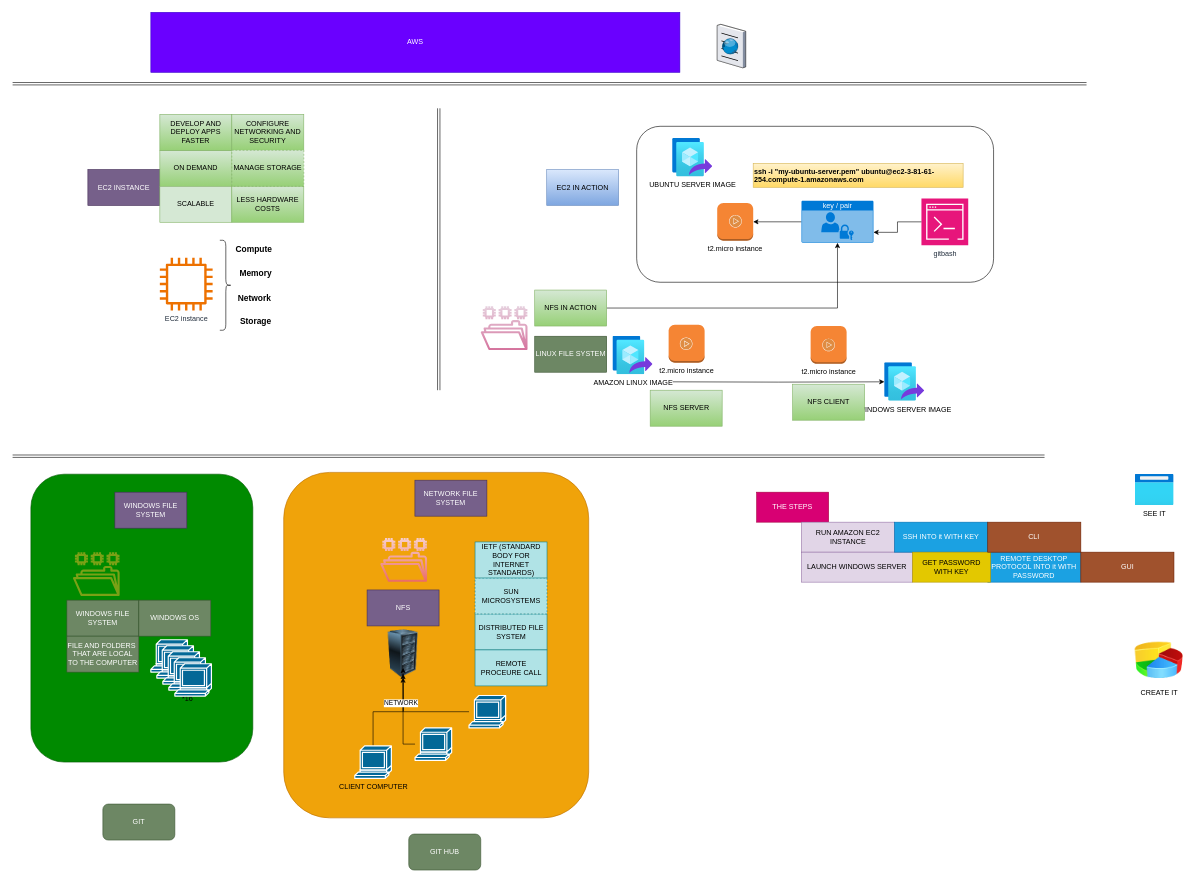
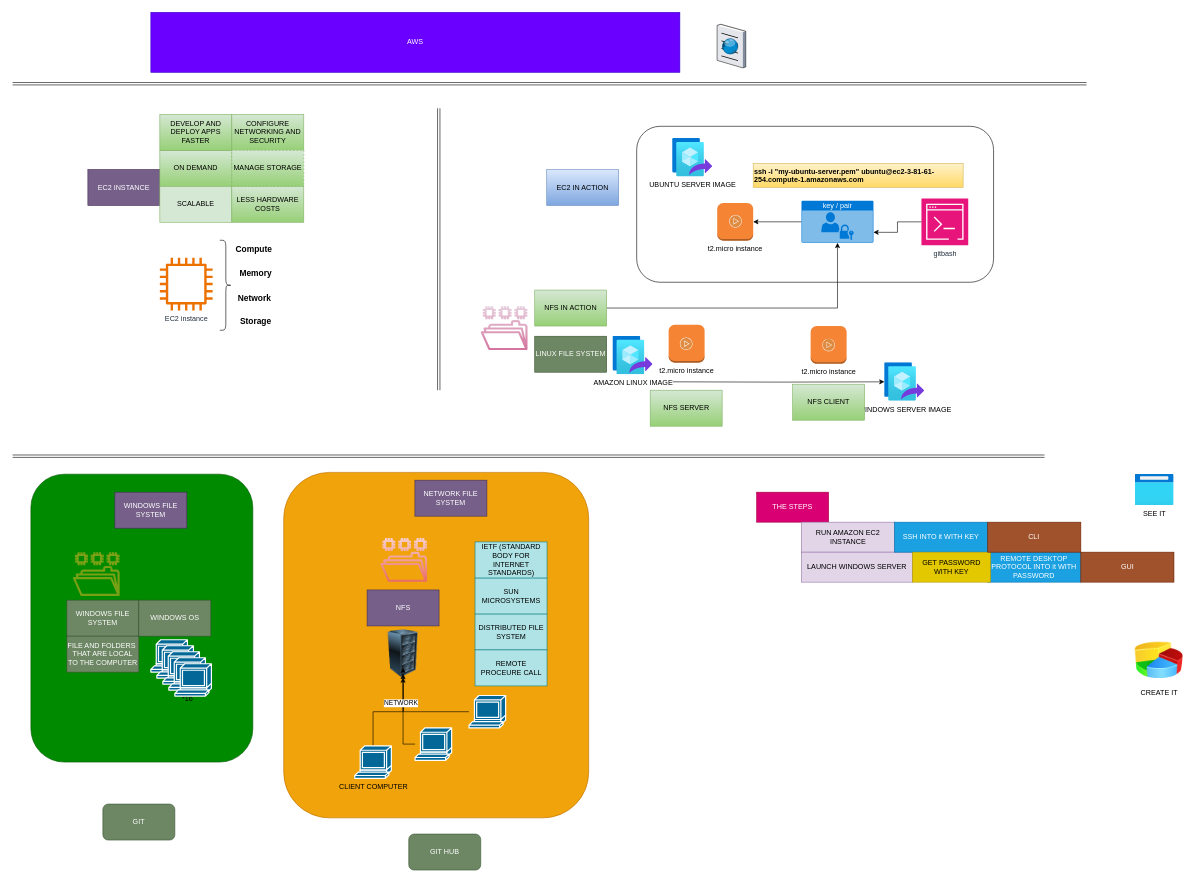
node "SUN MICROSYSTEMS": style dashed -> solid
